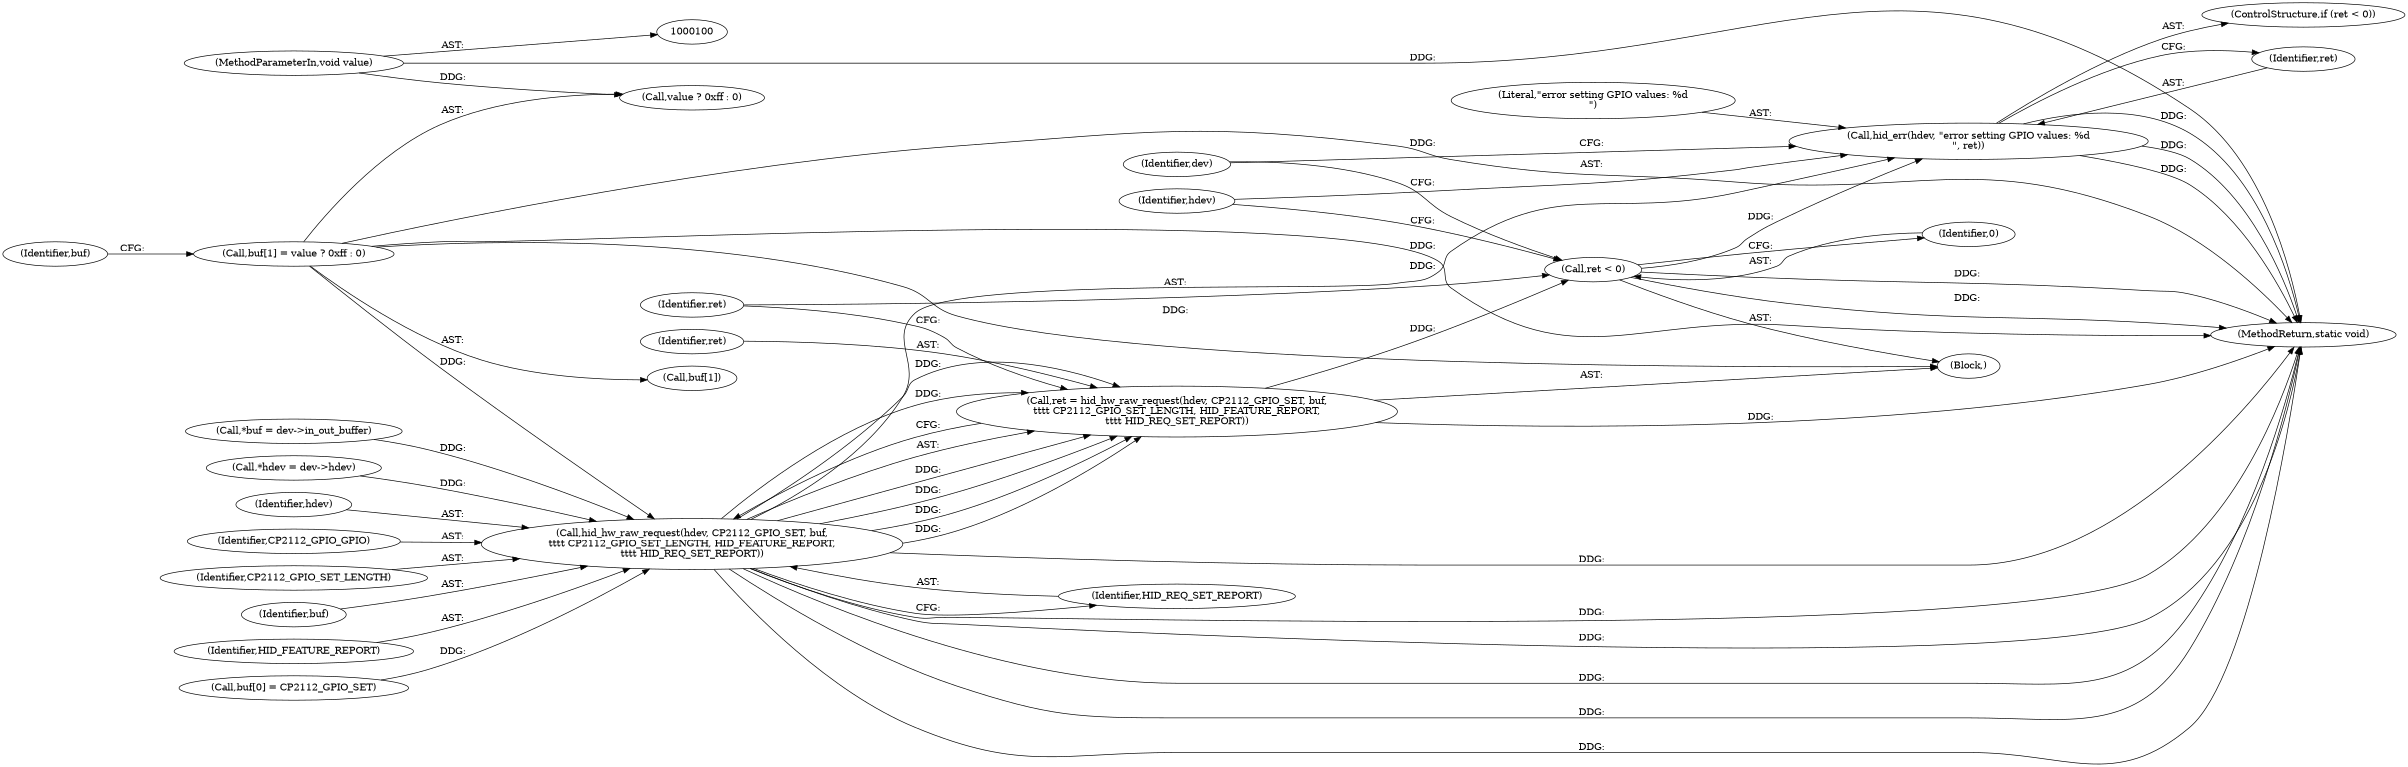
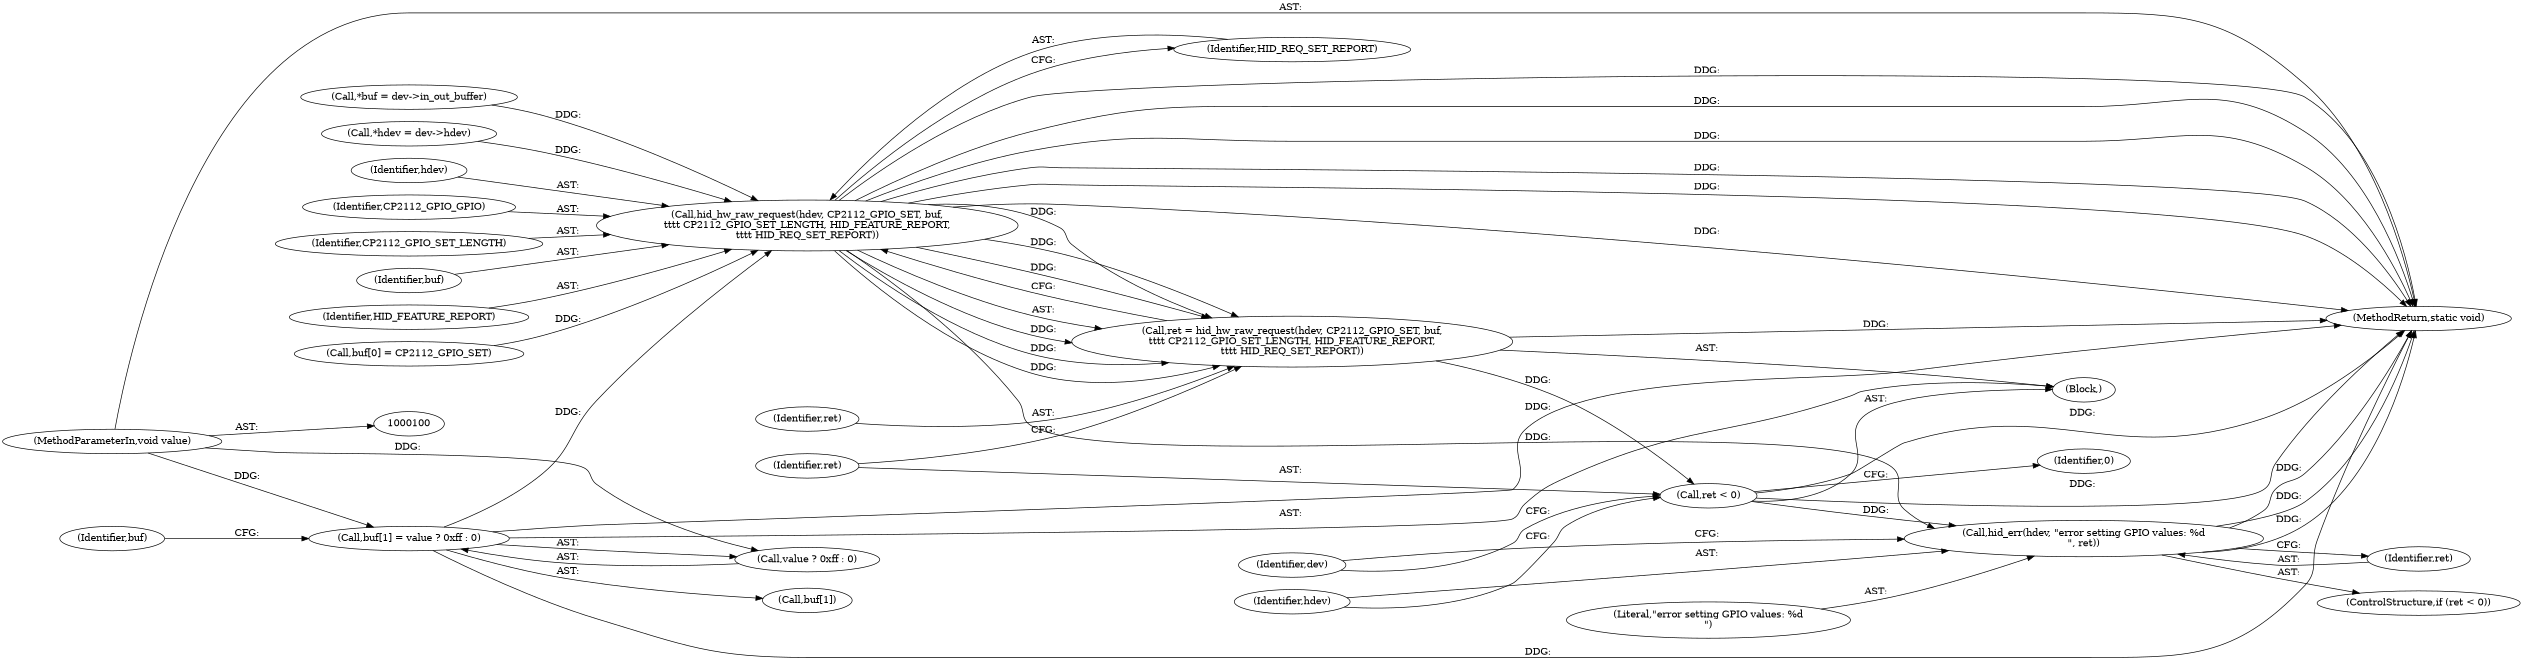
edge "(MethodParameterIn,void value)" -> "(MethodReturn,static void)": label "DDG: " -> "AST: "
edge "(Identifier,0)" -> "(Call,ret < 0)": removed, label "AST:"
edge "(Call,buf[1] = value ? 0xff : 0)" -> "(Block,)": label "DDG: " -> "AST: "
edge "(MethodParameterIn,void value)" -> "(Call,buf[1] = value ? 0xff : 0)": added, label "DDG:"
edge "(Call,value ? 0xff : 0)" -> "(Call,buf[1] = value ? 0xff : 0)": added, label "AST:"
